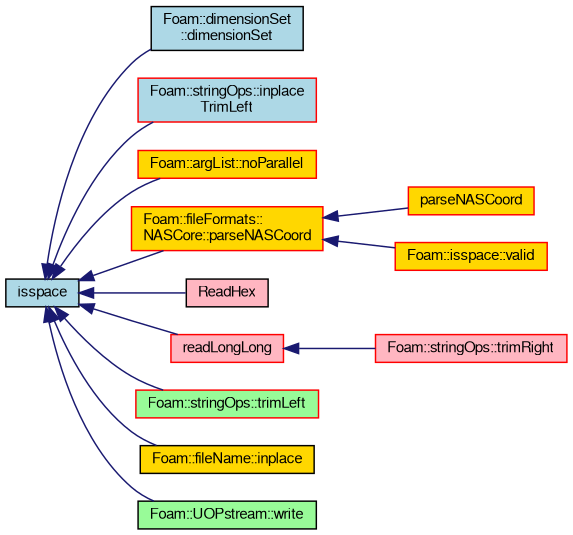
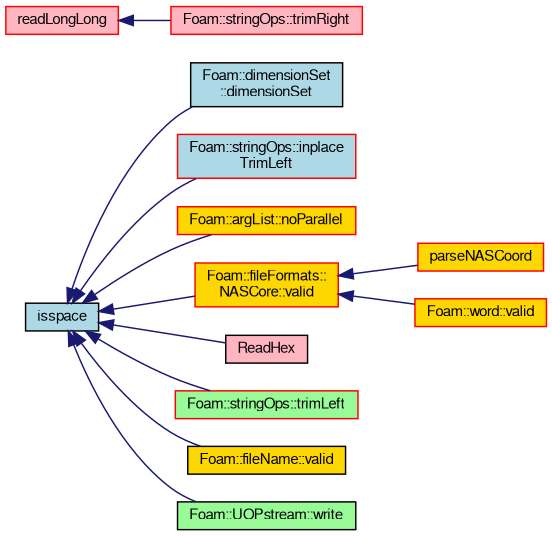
node "Foam::fileFormats:: NASCore::parseNASCoord": label "Foam::fileFormats:: NASCore::parseNASCoord" -> "Foam::fileFormats:: NASCore::valid"
node "Foam::isspace::valid": label "Foam::isspace::valid" -> "Foam::word::valid"
edge "readLongLong" -> "isspace": removed
node "Foam::fileName::inplace": label "Foam::fileName::inplace" -> "Foam::fileName::valid"
